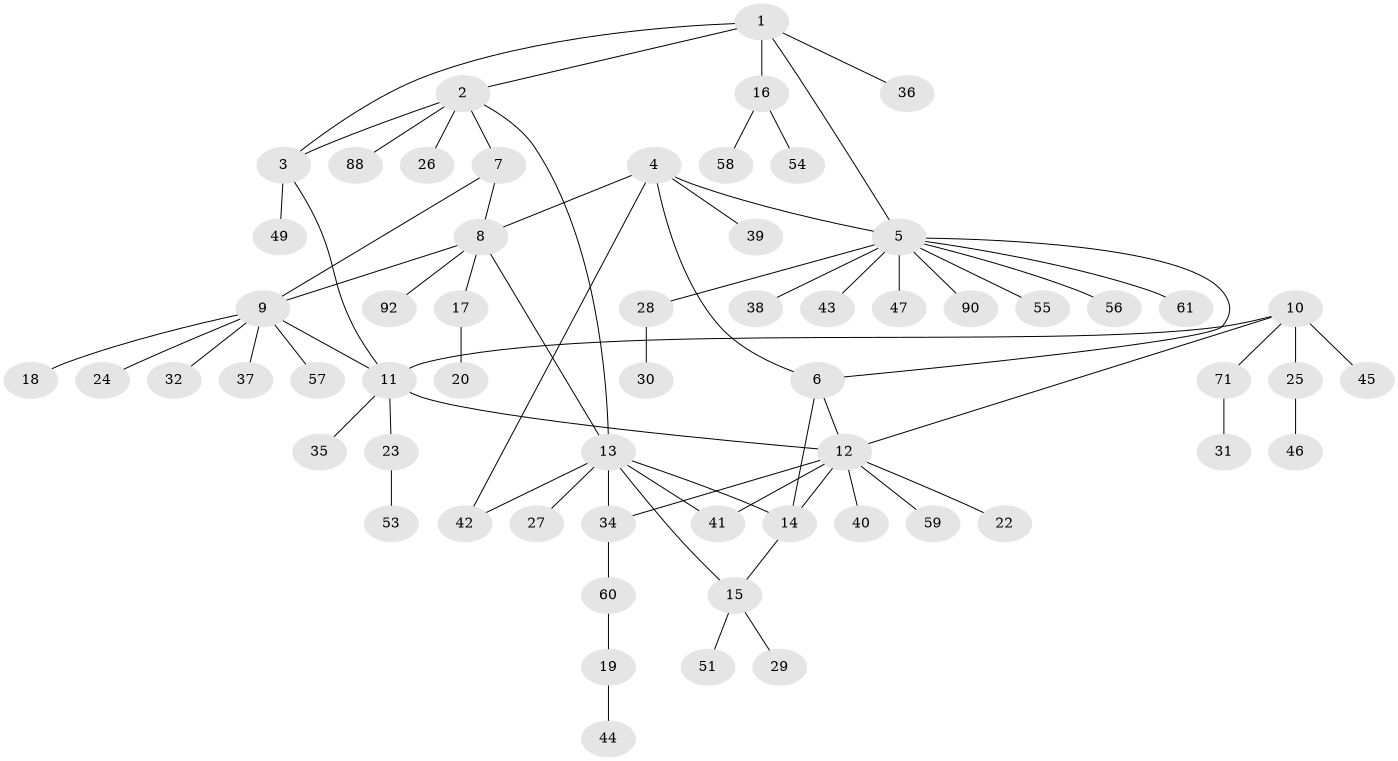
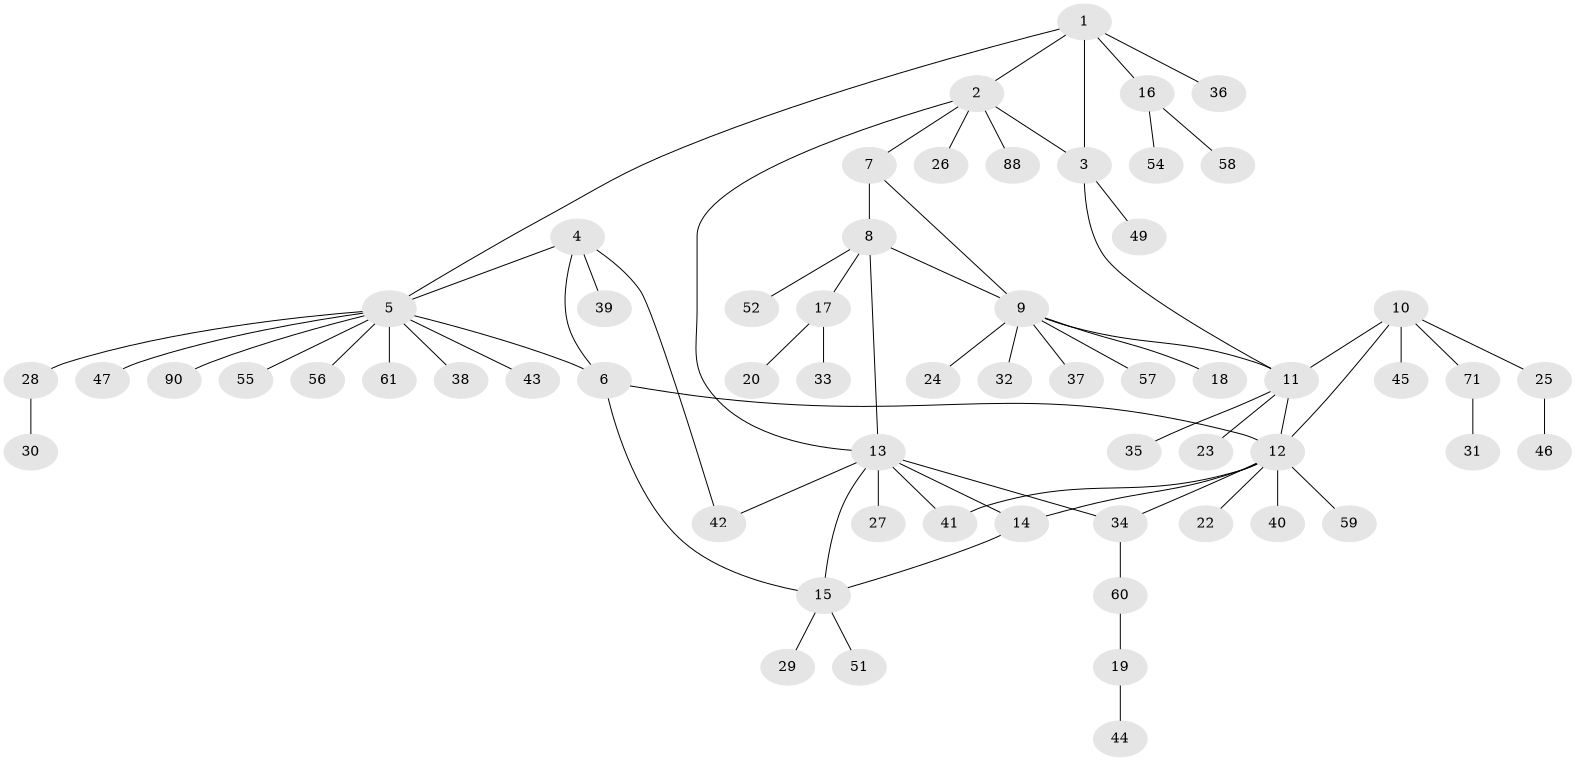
edge "4" -- "8": removed
node "92": label "92" -> "52"
node "33": added
edge "6" -- "14": now "6" -- "15"
node "53": removed
